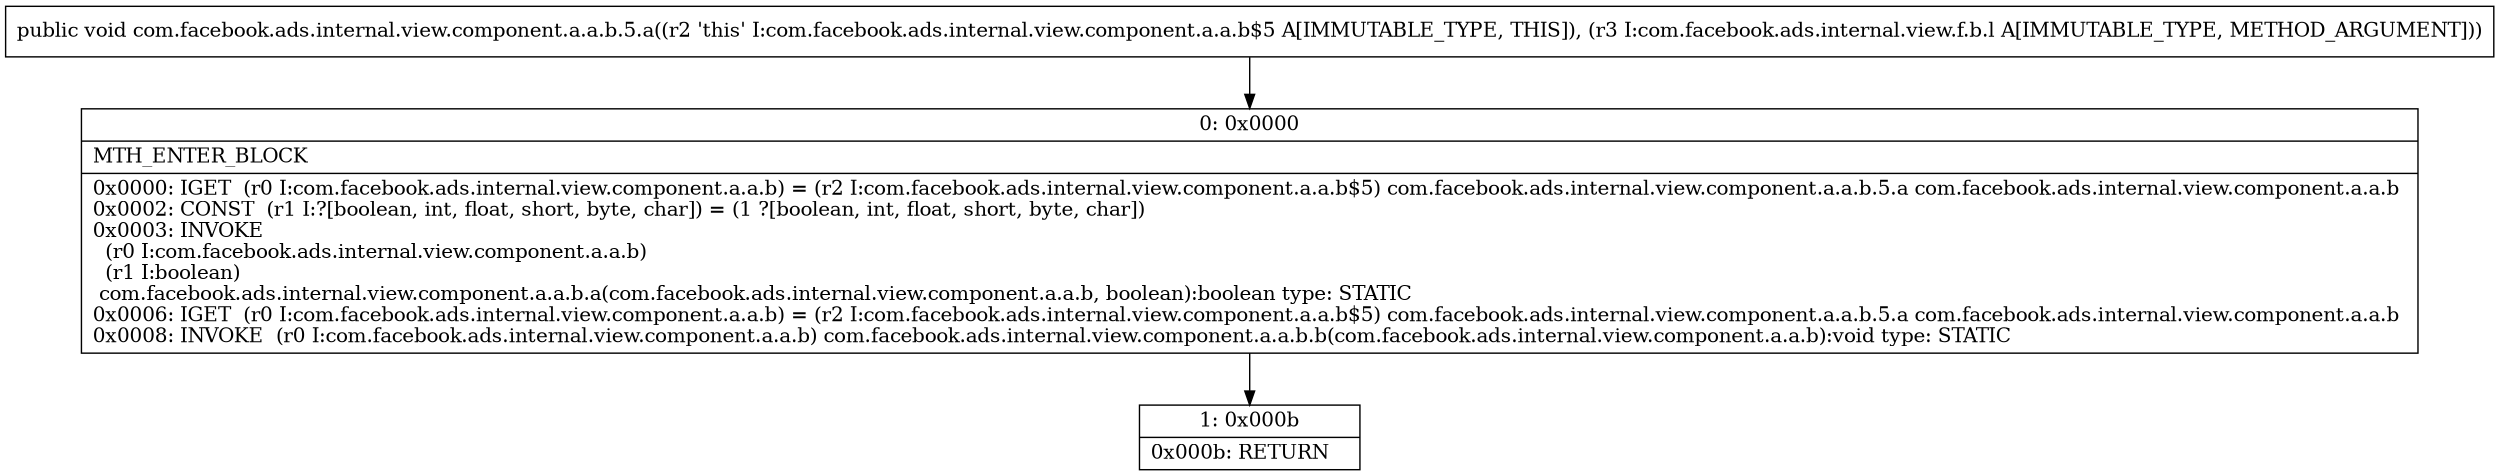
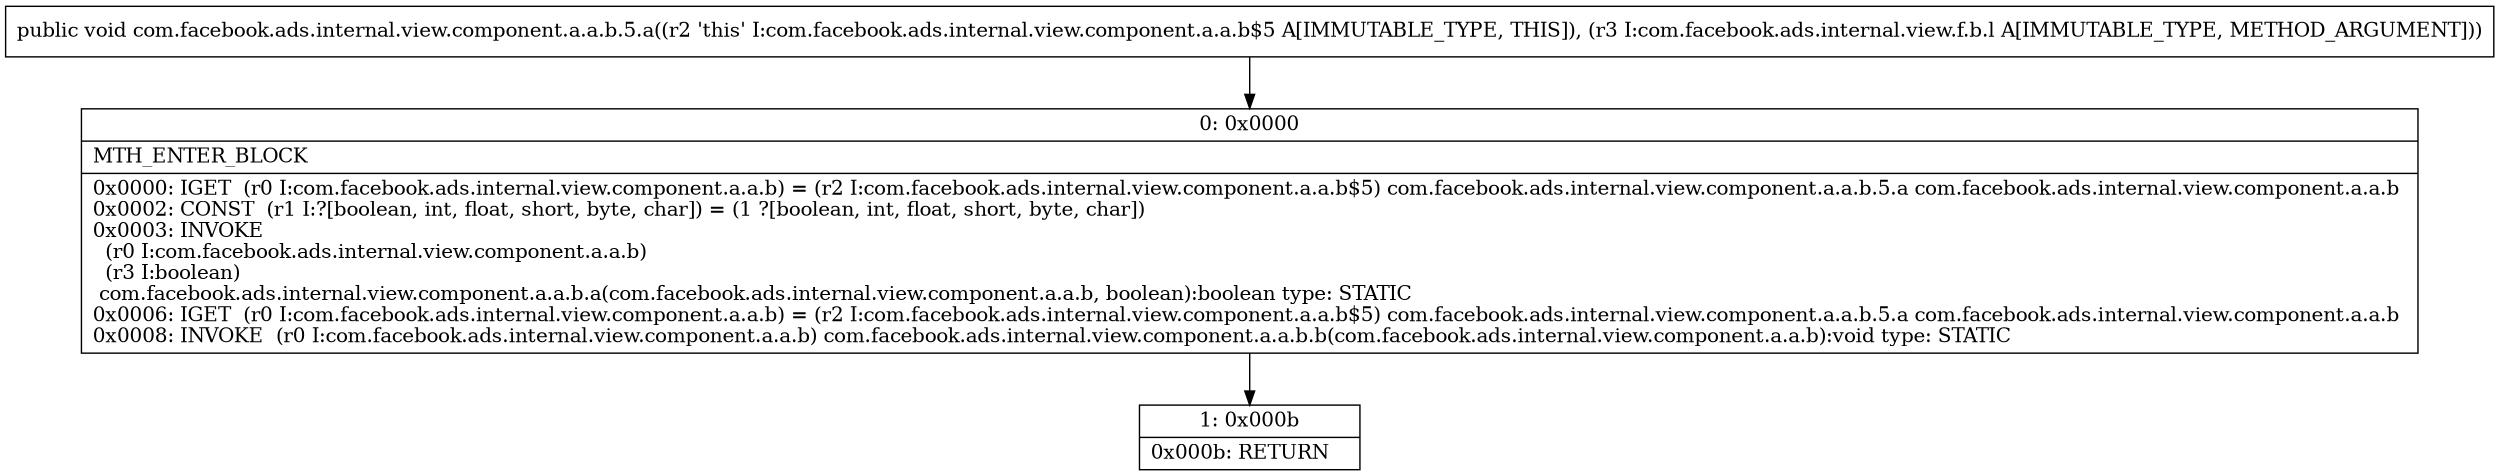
node "0: 0x0000": text "(r1 I:boolean)" -> "(r3 I:boolean)"
